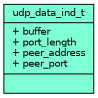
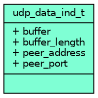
node "udp_data_ind_t": text "+ port_length" -> "+ buffer_length"
